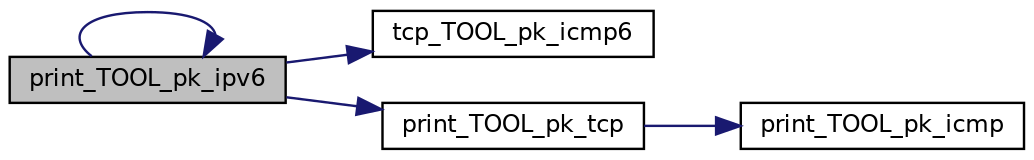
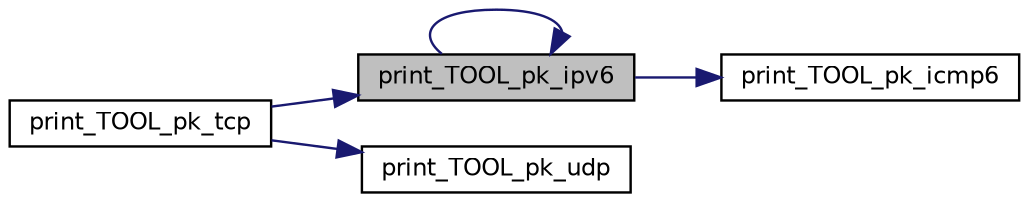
node "tcp_TOOL_pk_icmp6": label "tcp_TOOL_pk_icmp6" -> "print_TOOL_pk_icmp6"
edge "print_TOOL_pk_ipv6" -> "print_TOOL_pk_tcp": reversed
node "print_TOOL_pk_icmp": label "print_TOOL_pk_icmp" -> "print_TOOL_pk_udp"
